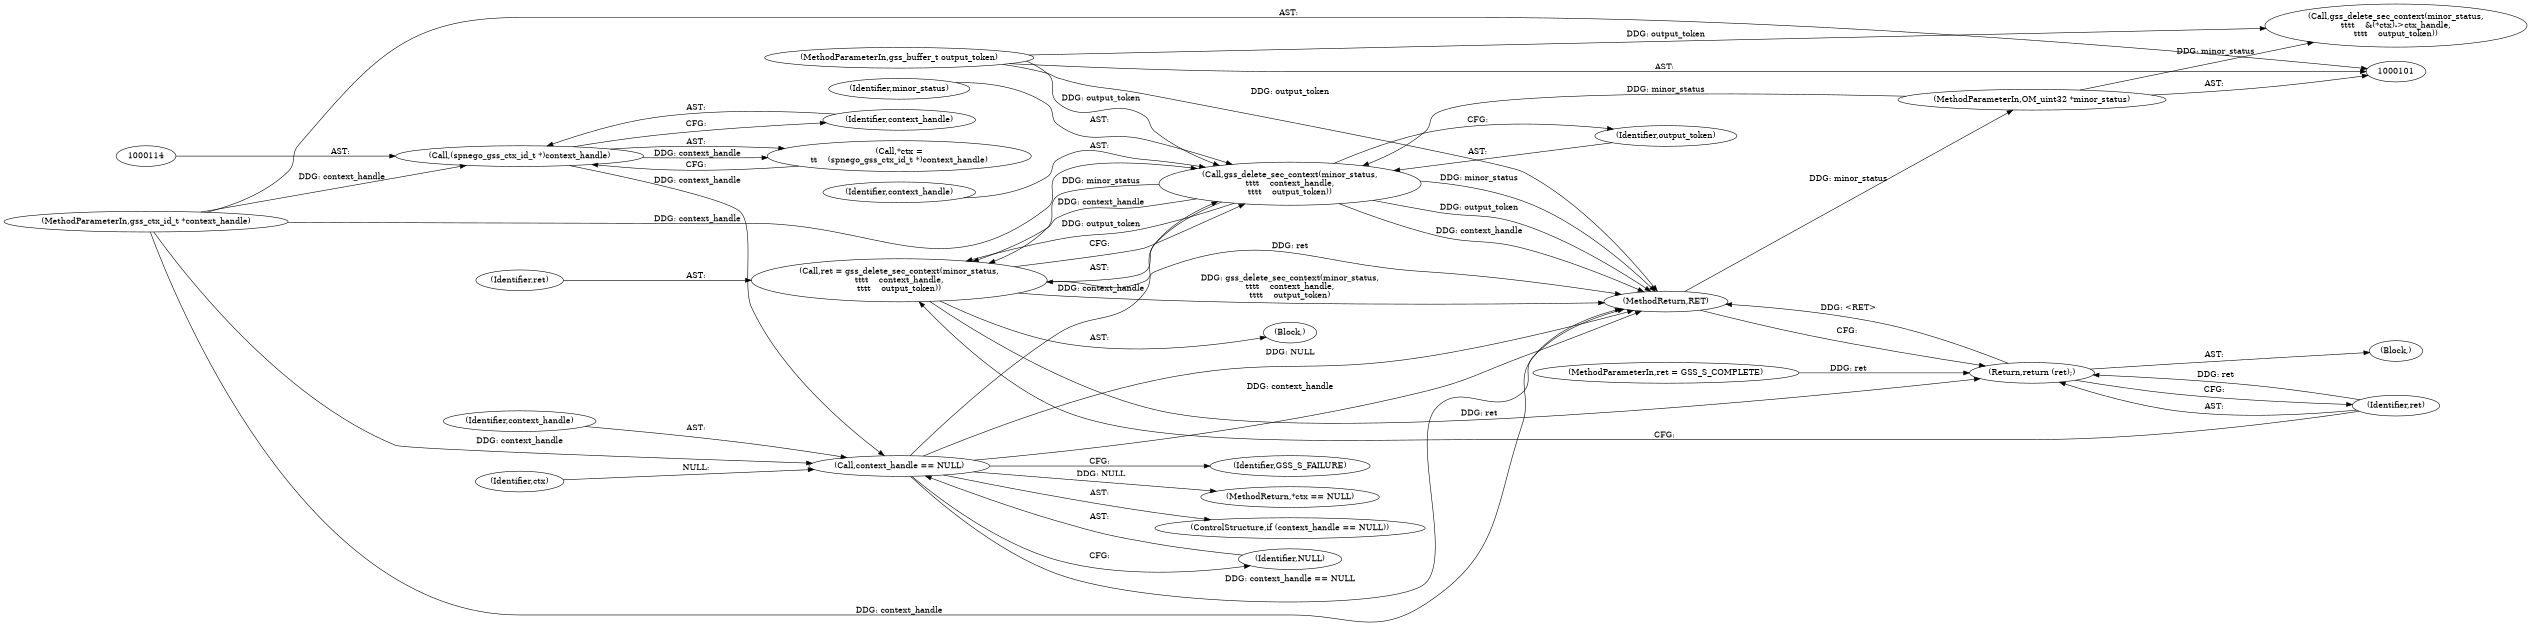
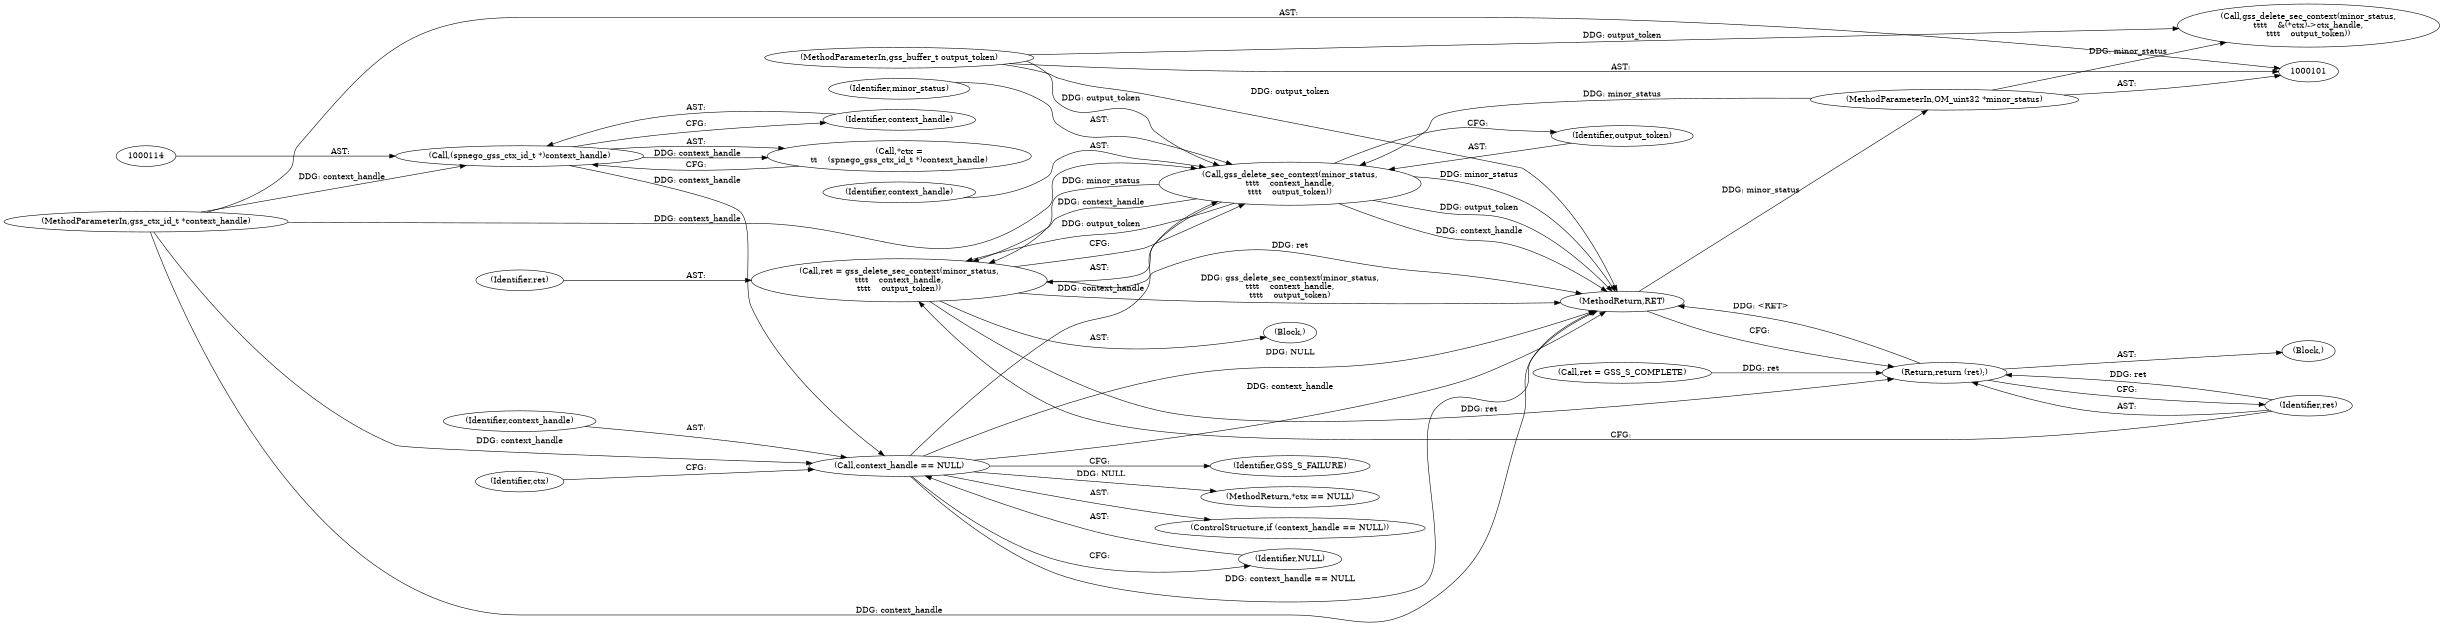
node "(MethodParameterIn,ret = GSS_S_COMPLETE)": label "(MethodParameterIn,ret = GSS_S_COMPLETE)" -> "(Call,ret = GSS_S_COMPLETE)"
edge "(Identifier,ctx)" -> "(Call,context_handle == NULL)": label "NULL: " -> "CFG: "
